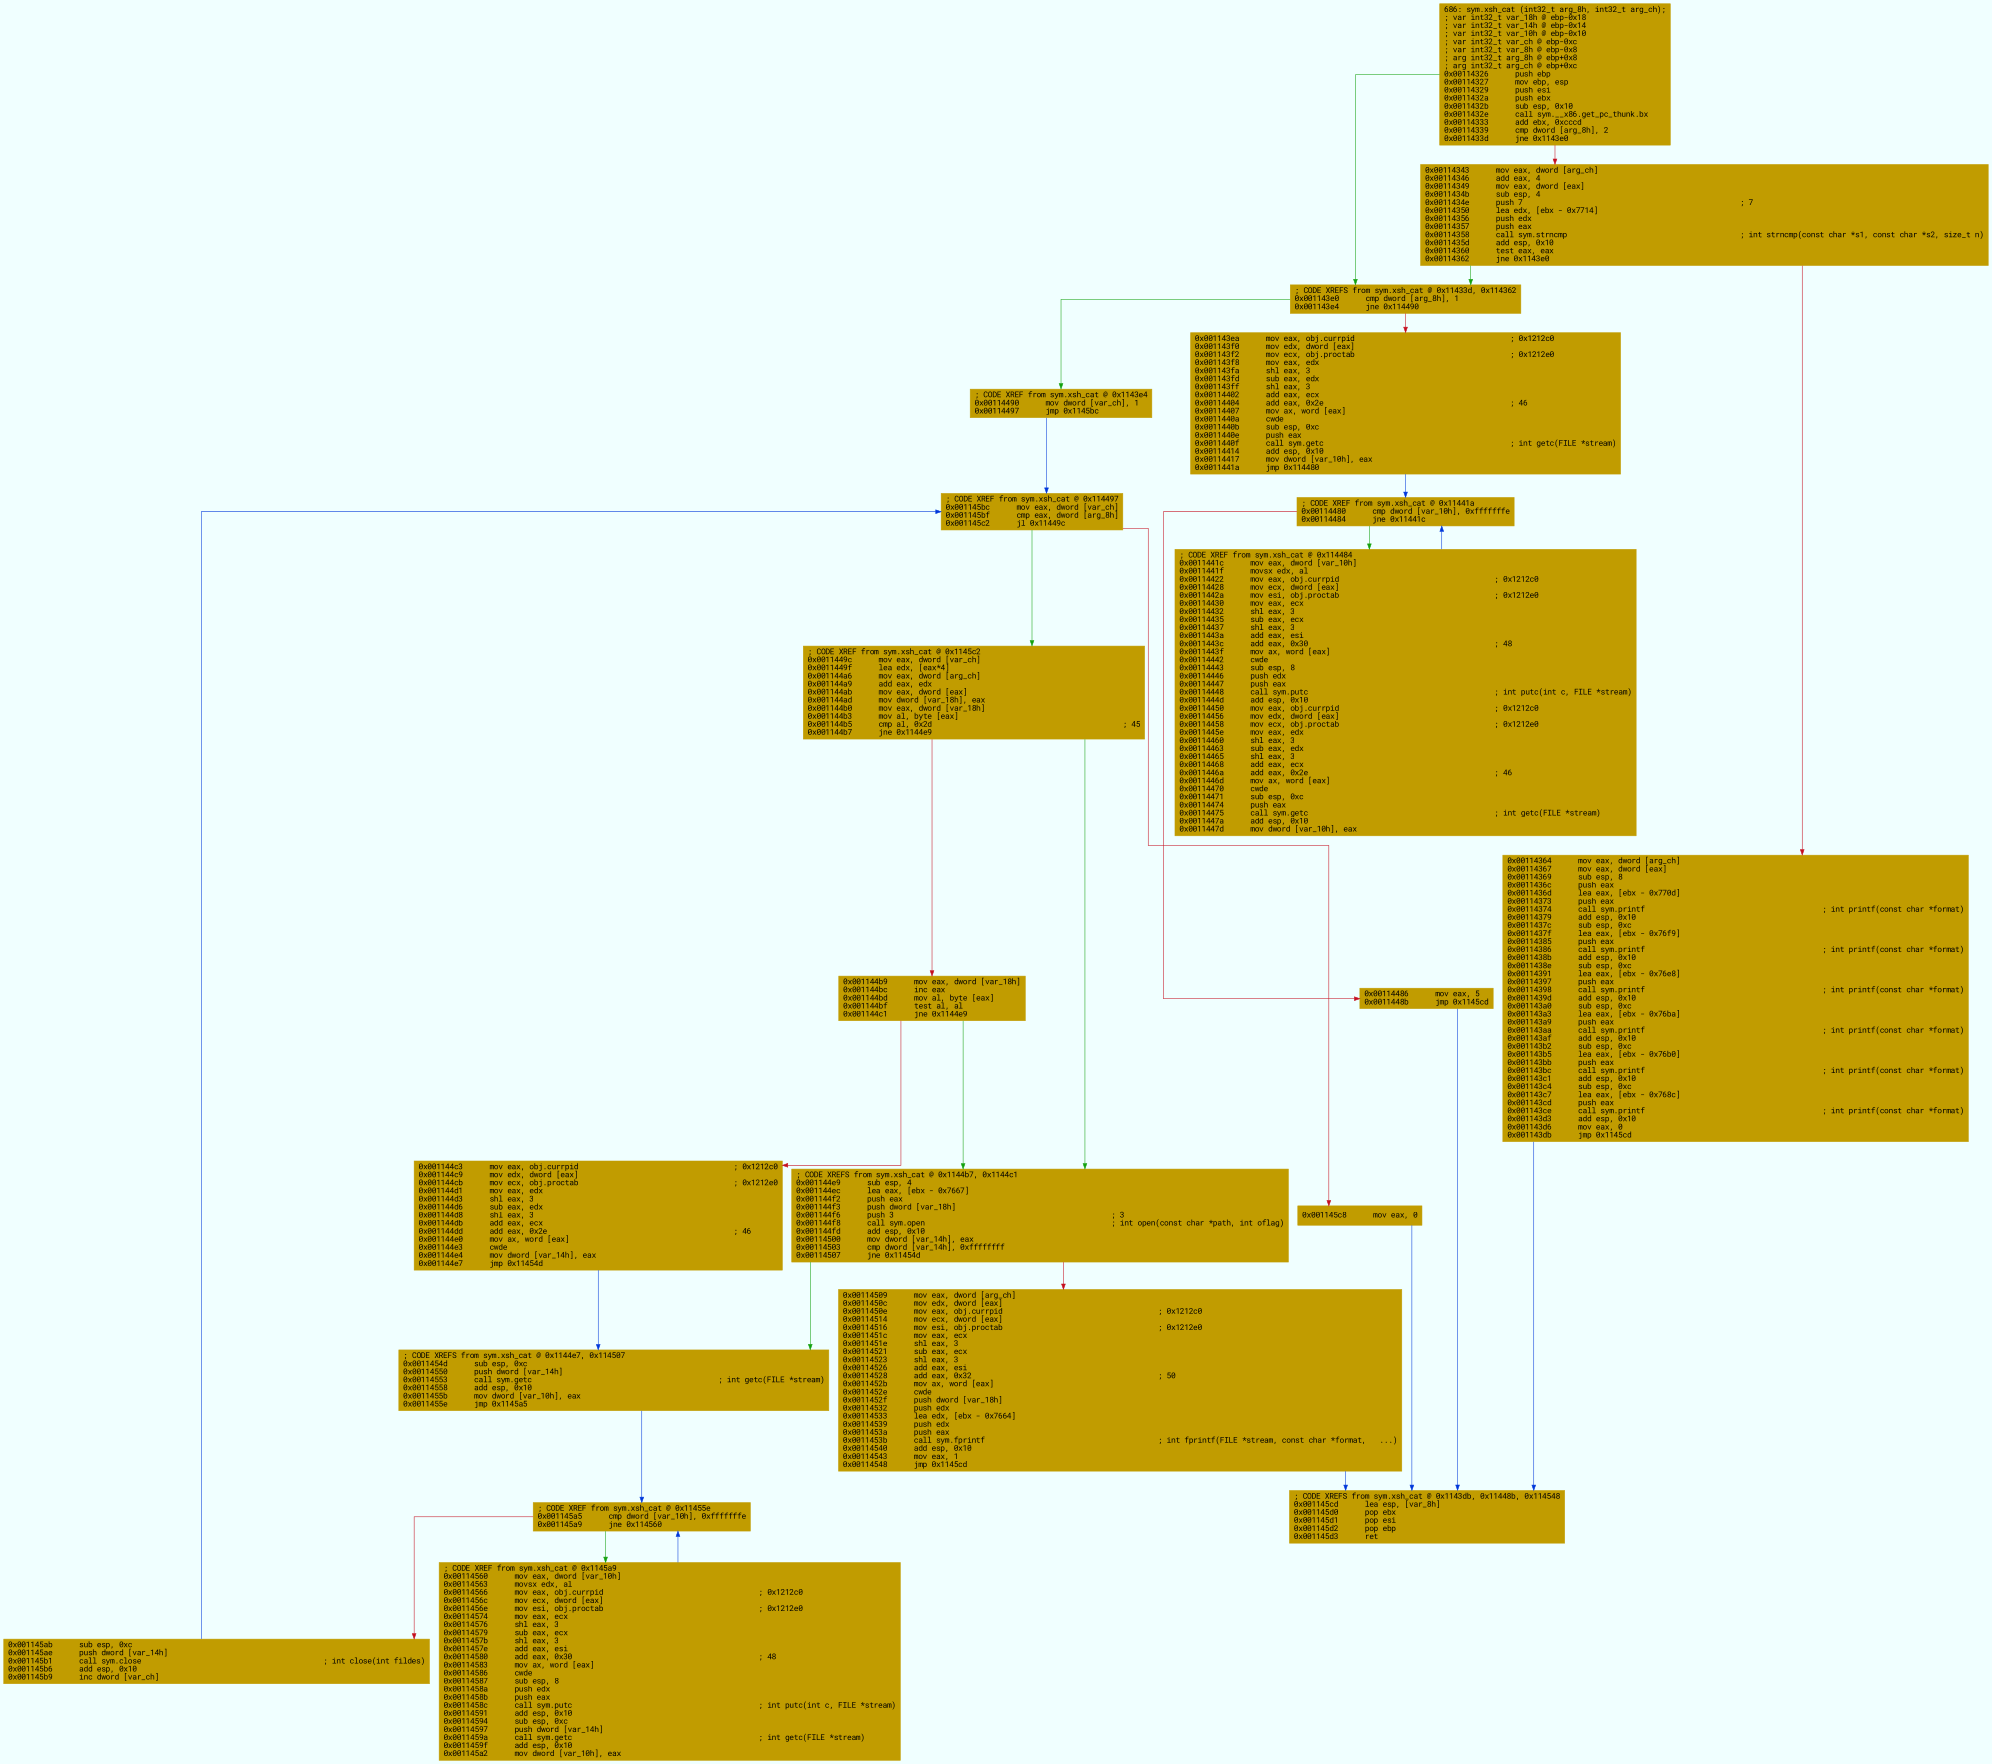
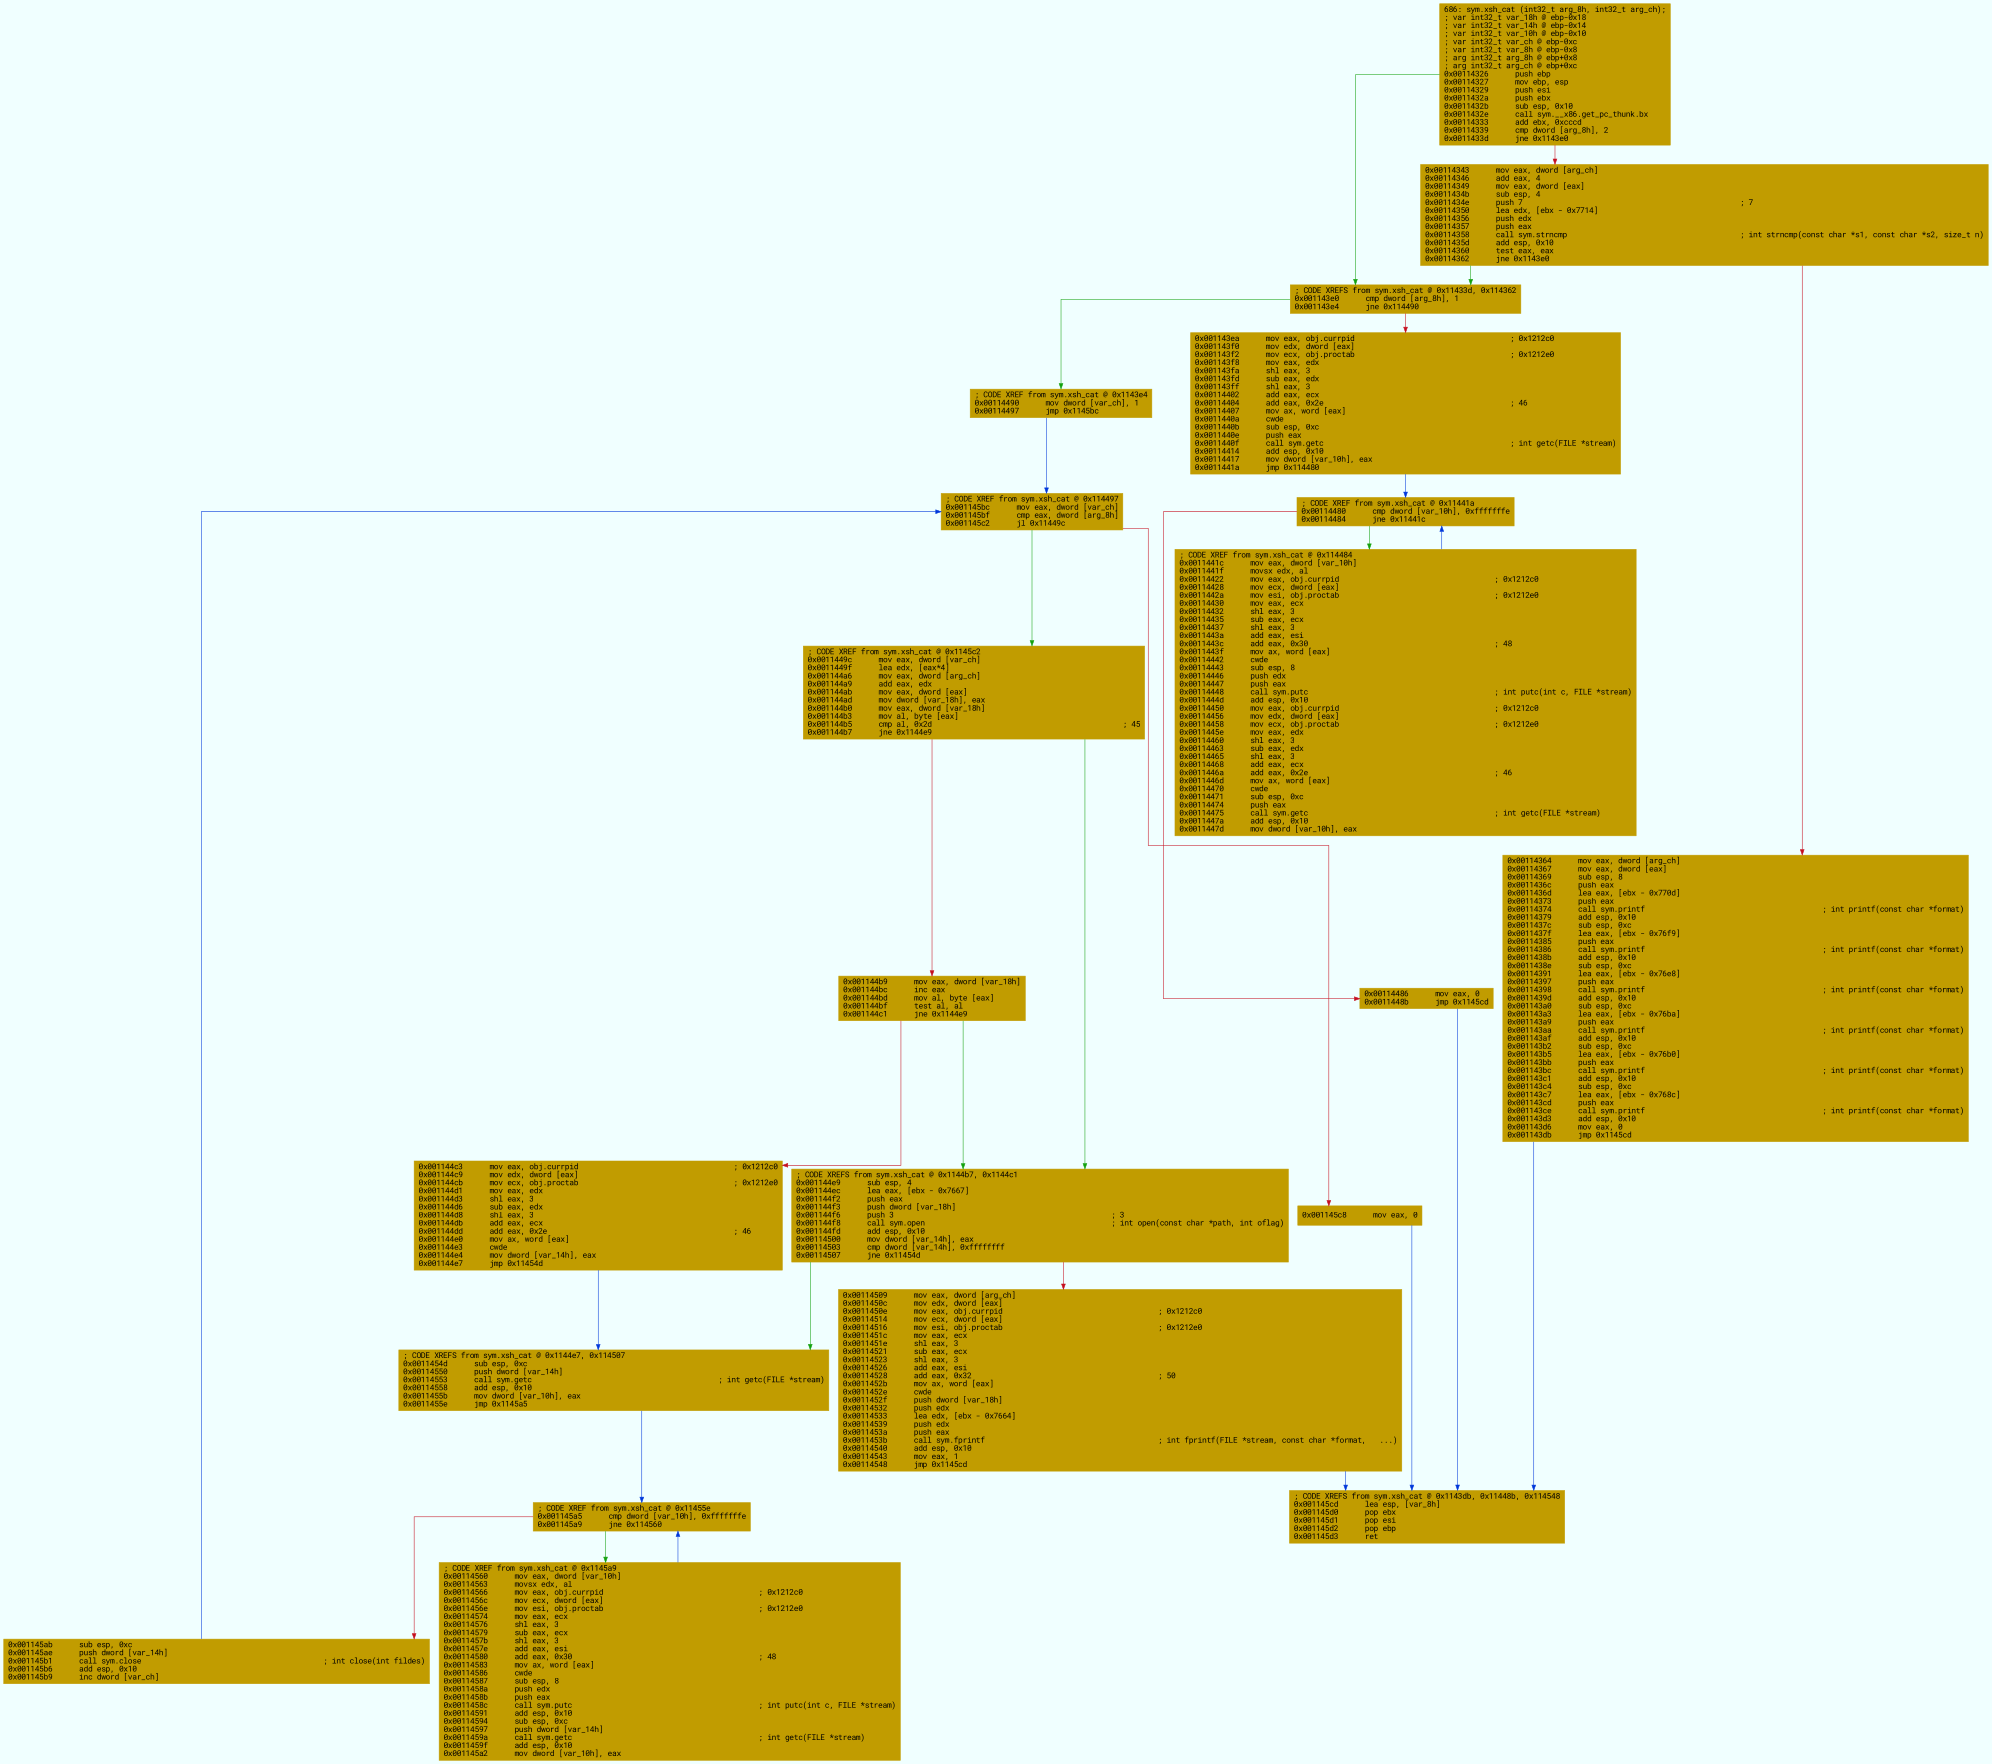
node "0x00114486      mov eax, 5 0x0011448b      jmp 0x1145cd": label "0x00114486      mov eax, 5 0x0011448b      jmp 0x1145cd" -> "0x00114486      mov eax, 0 0x0011448b      jmp 0x1145cd"
